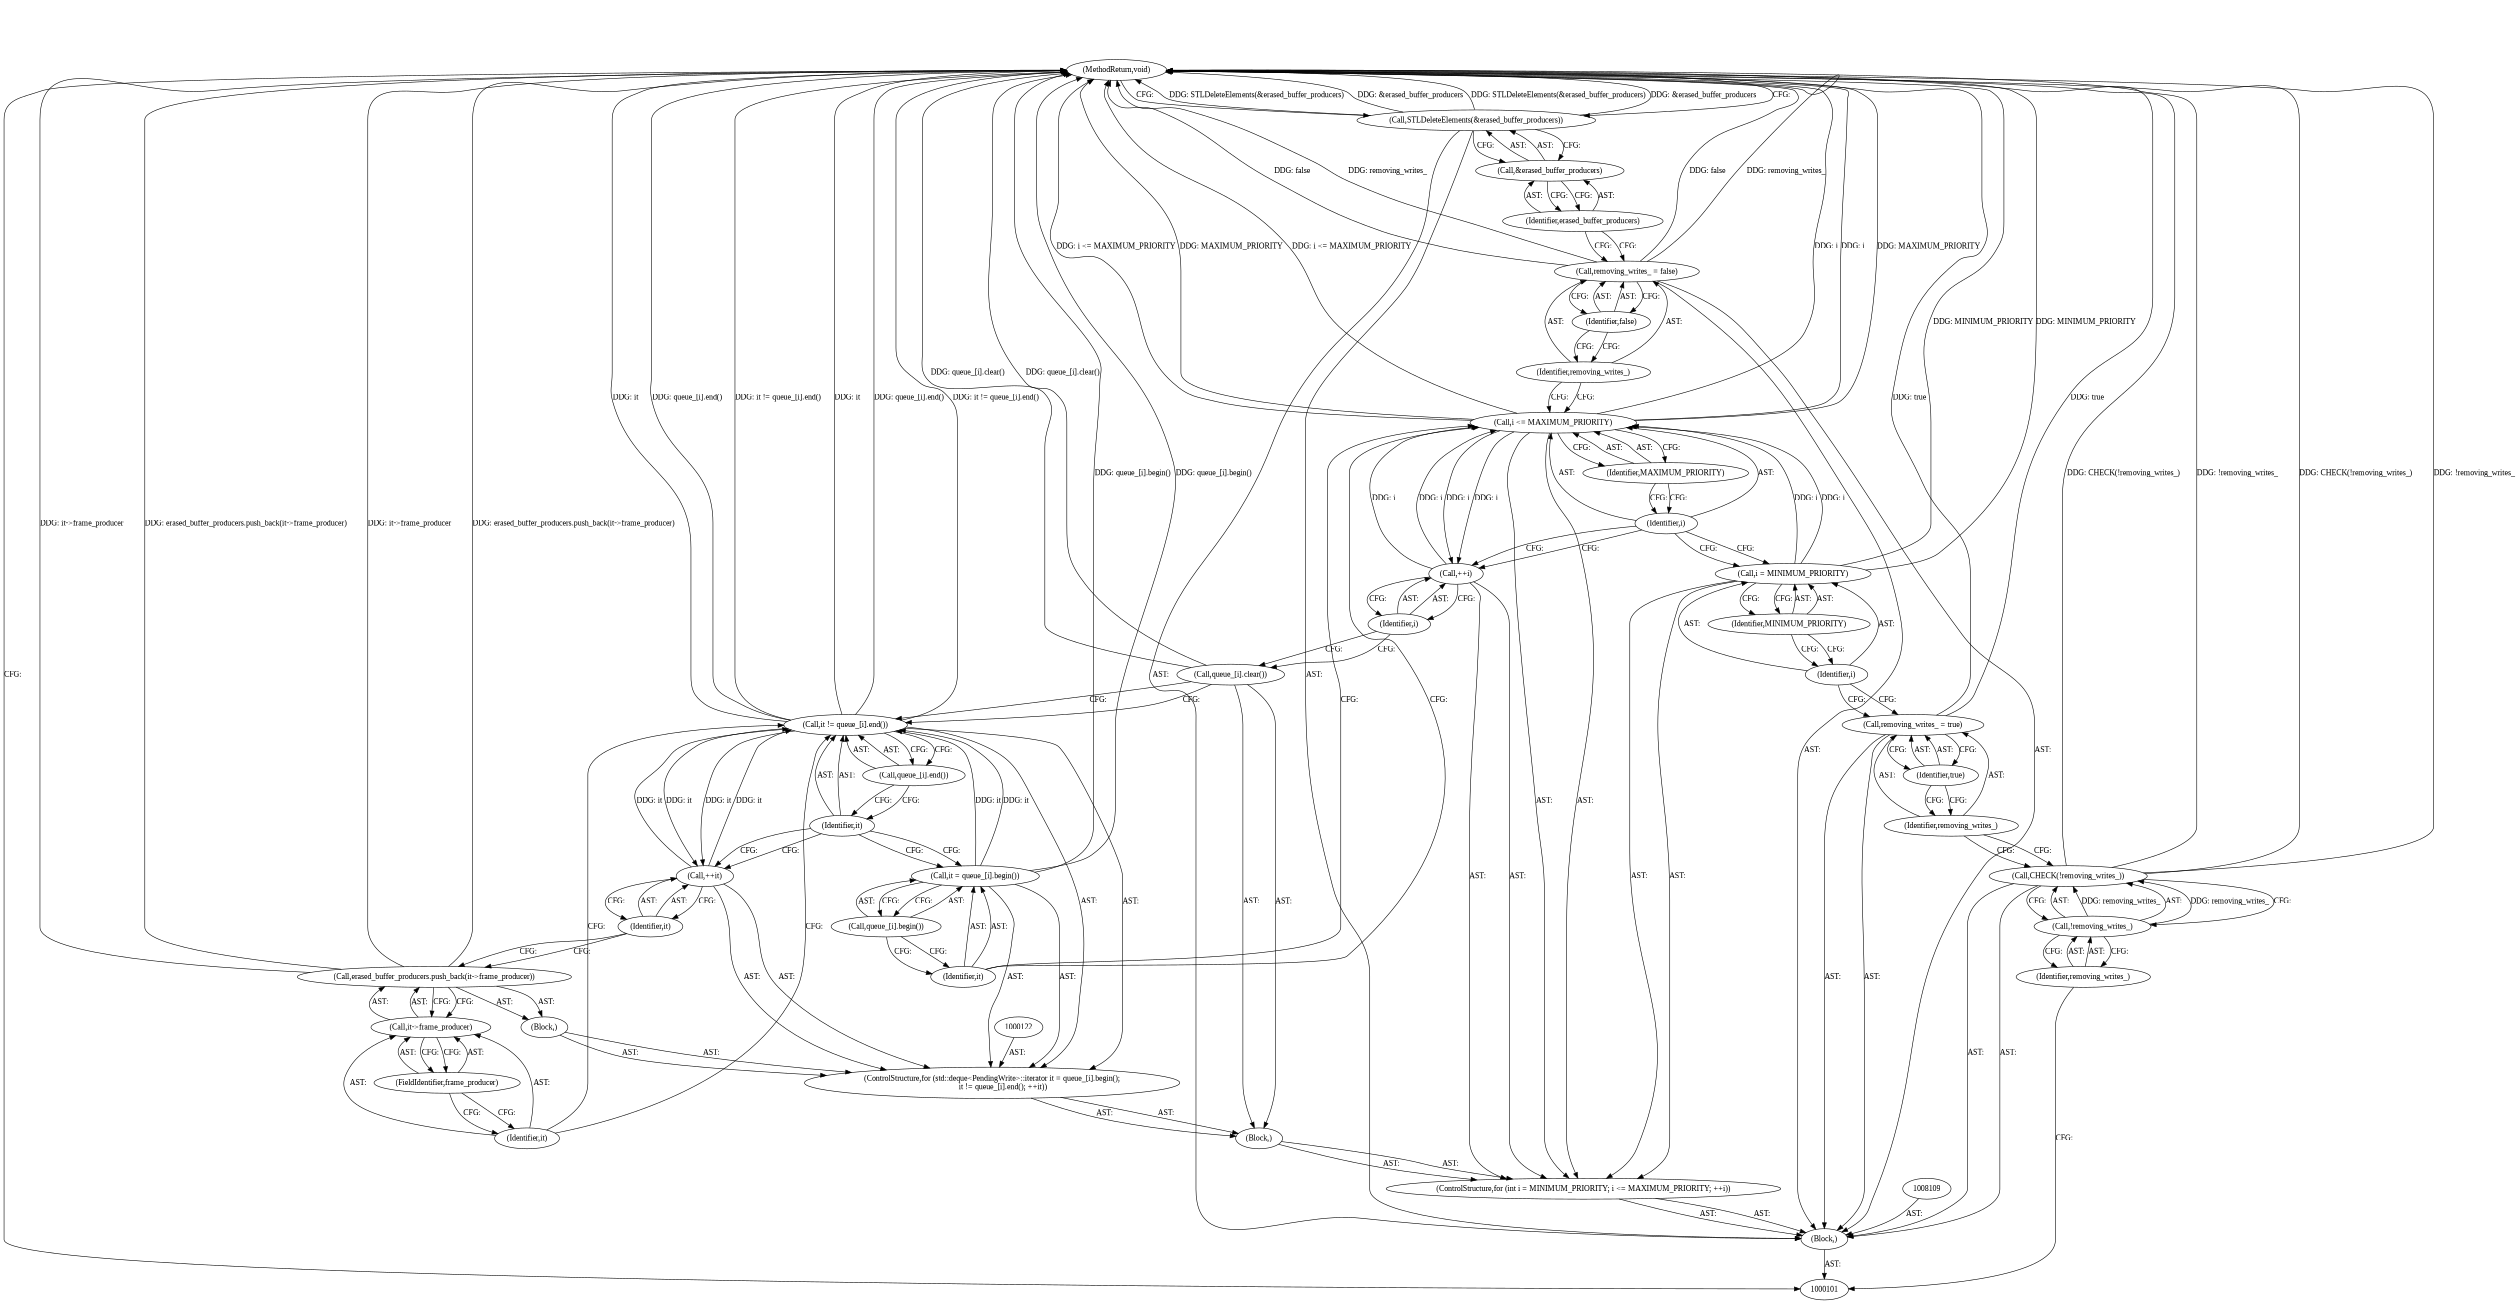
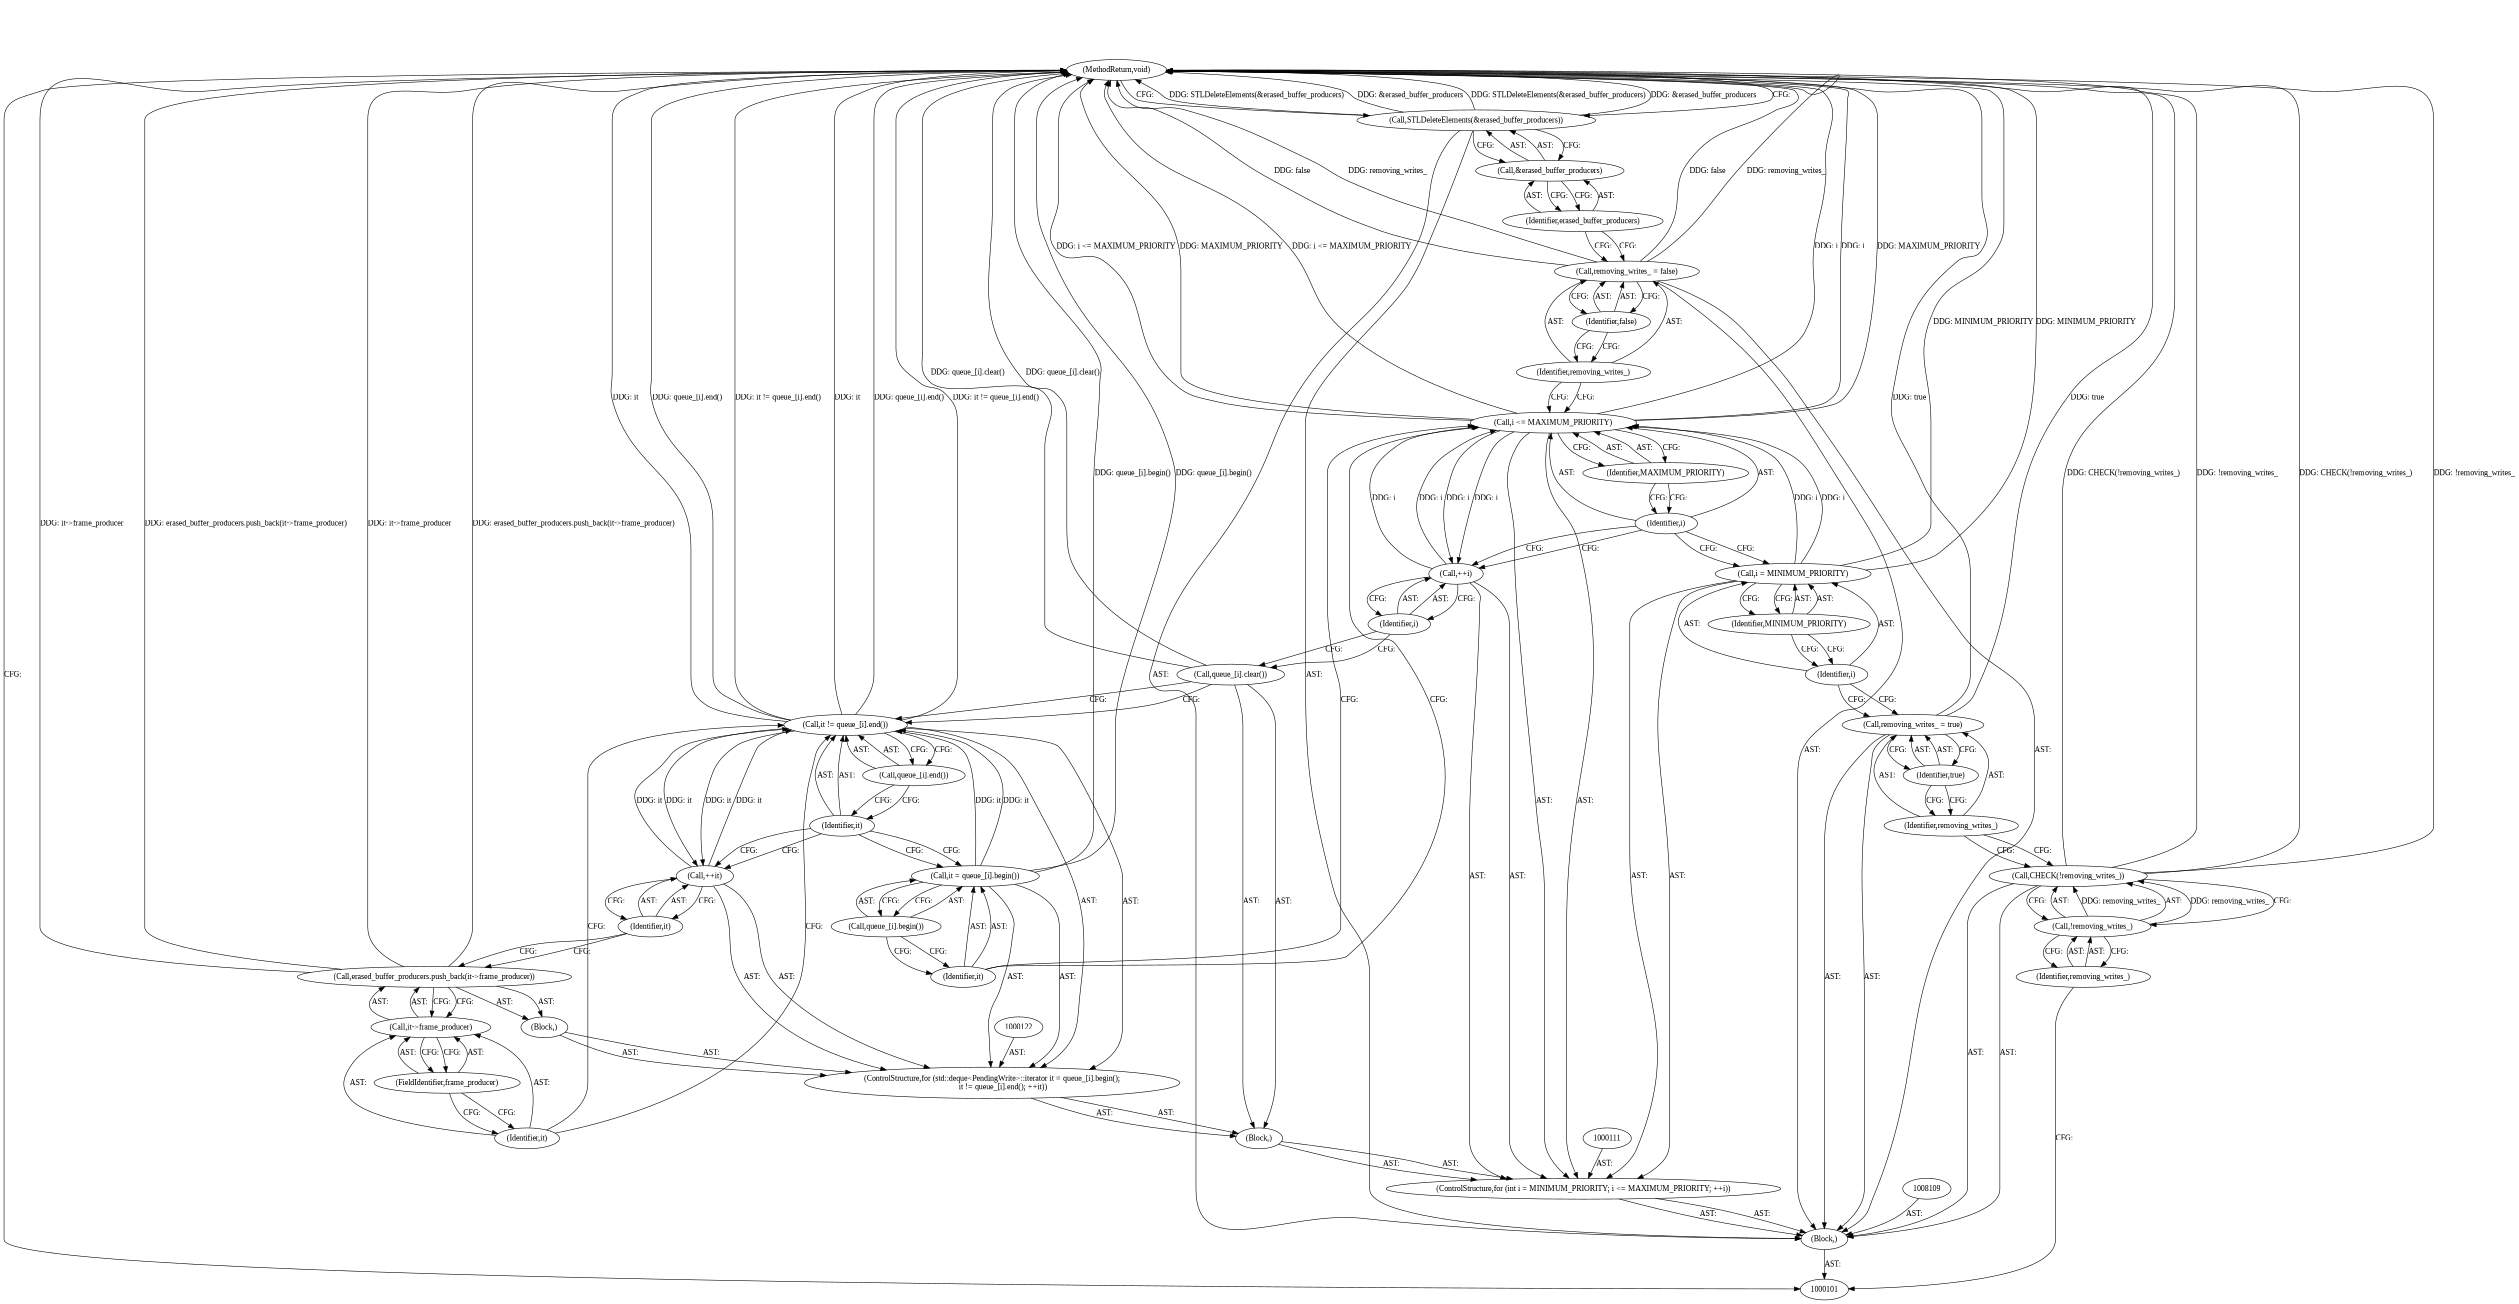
node "1000111": added
